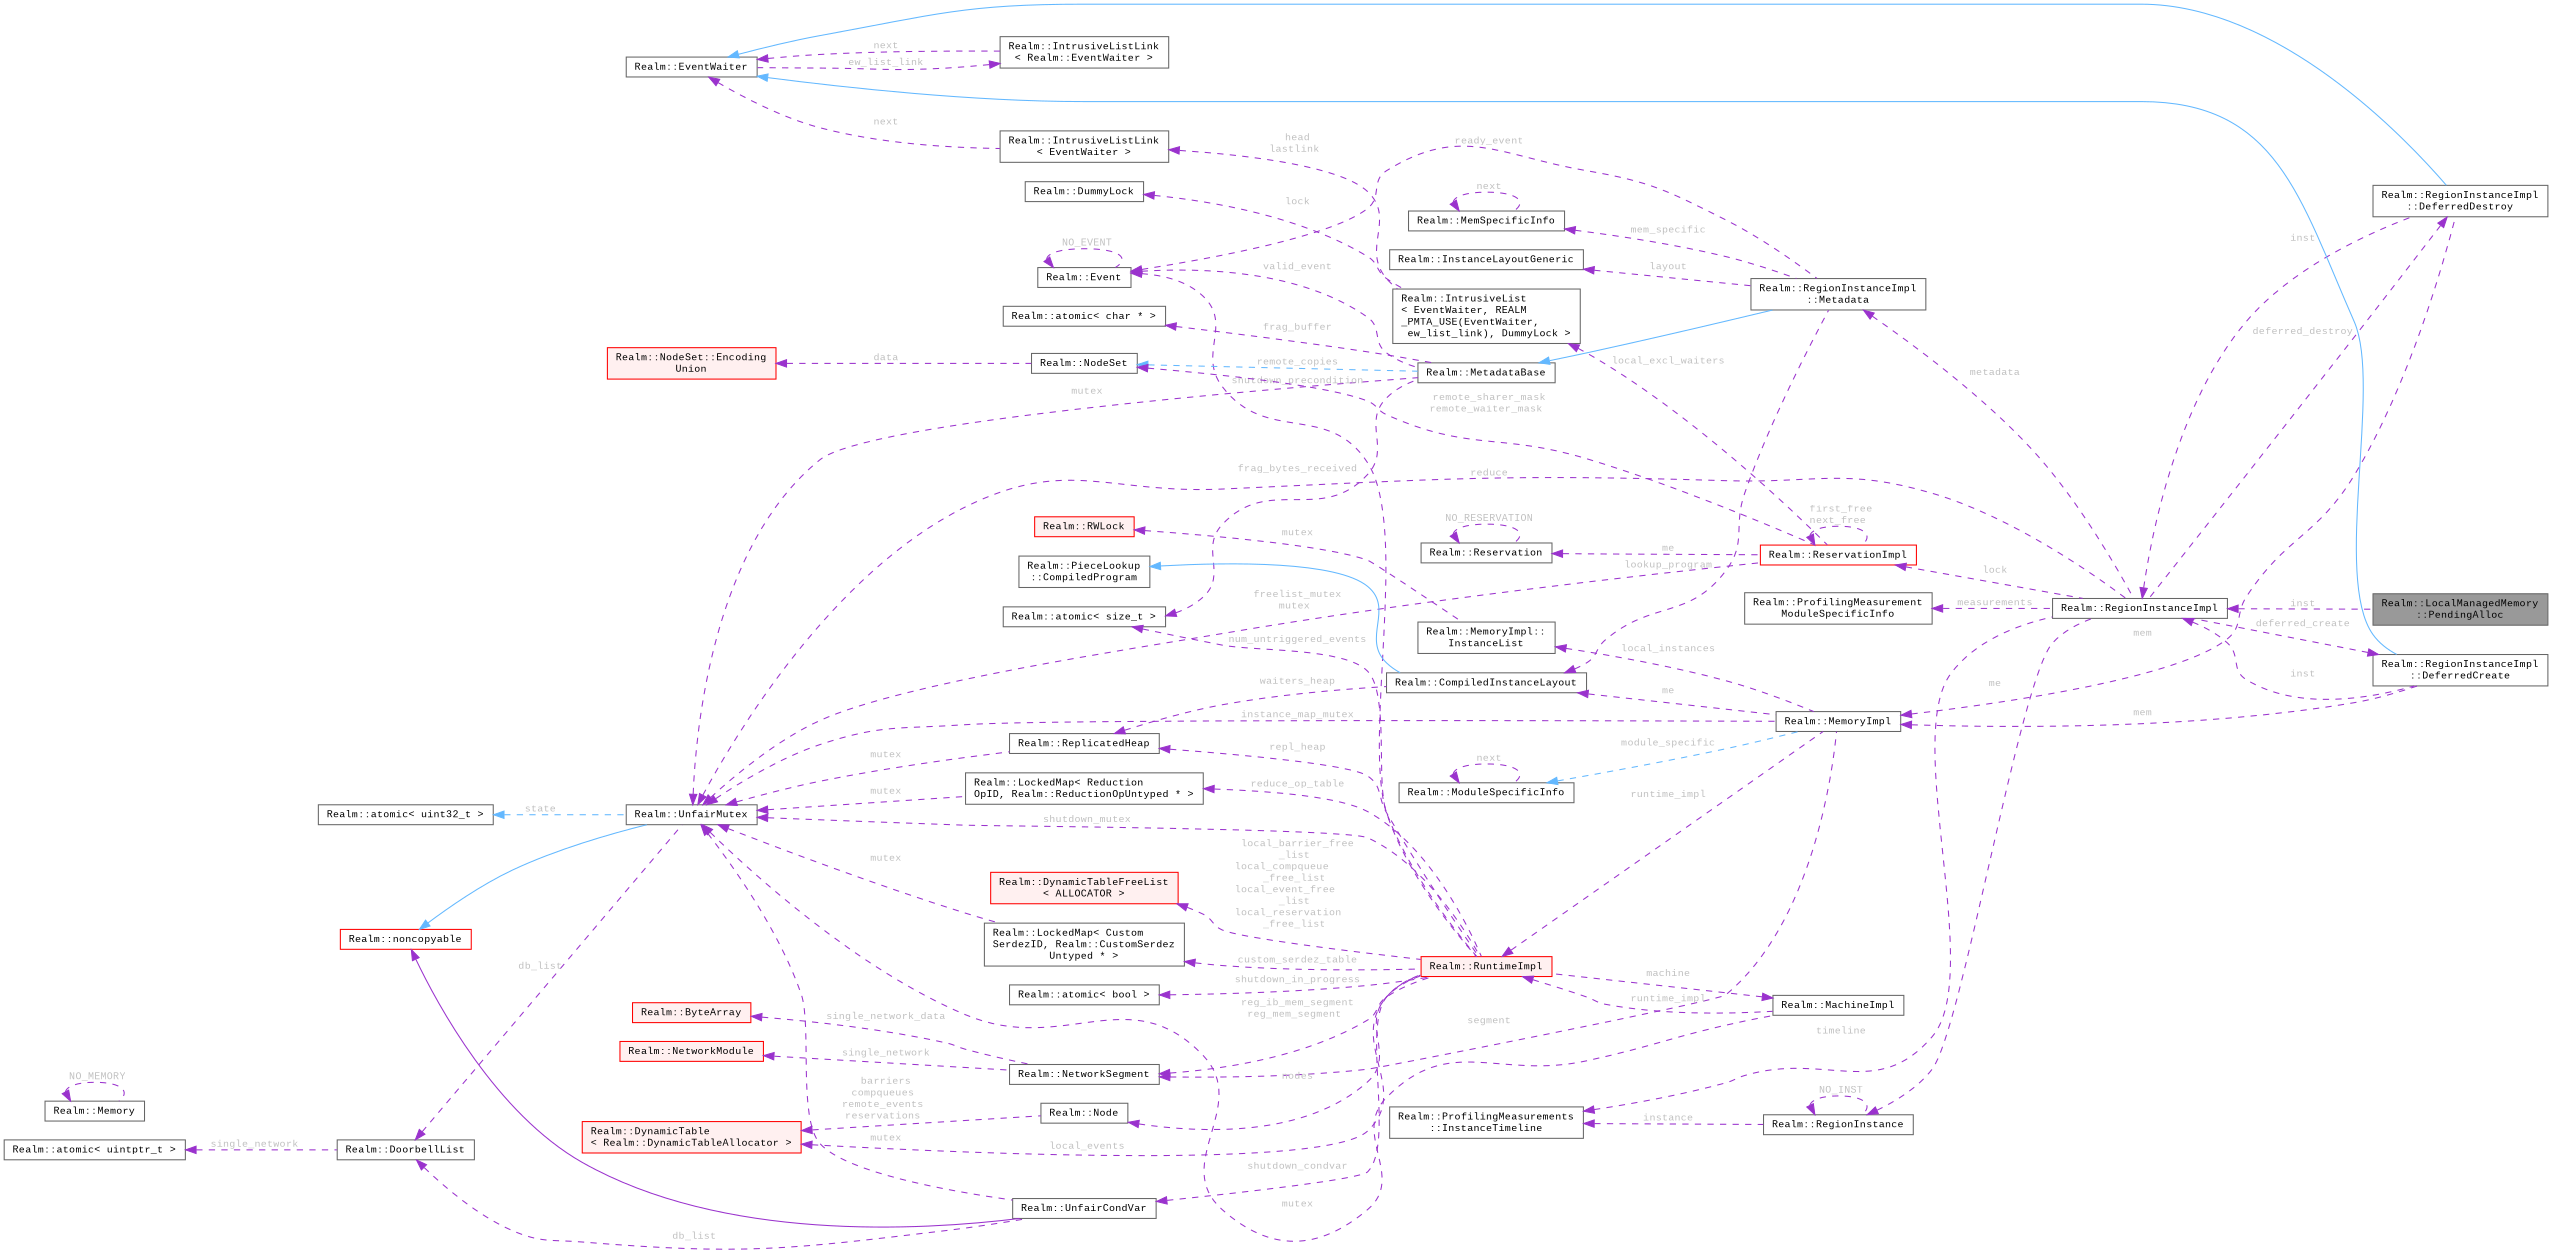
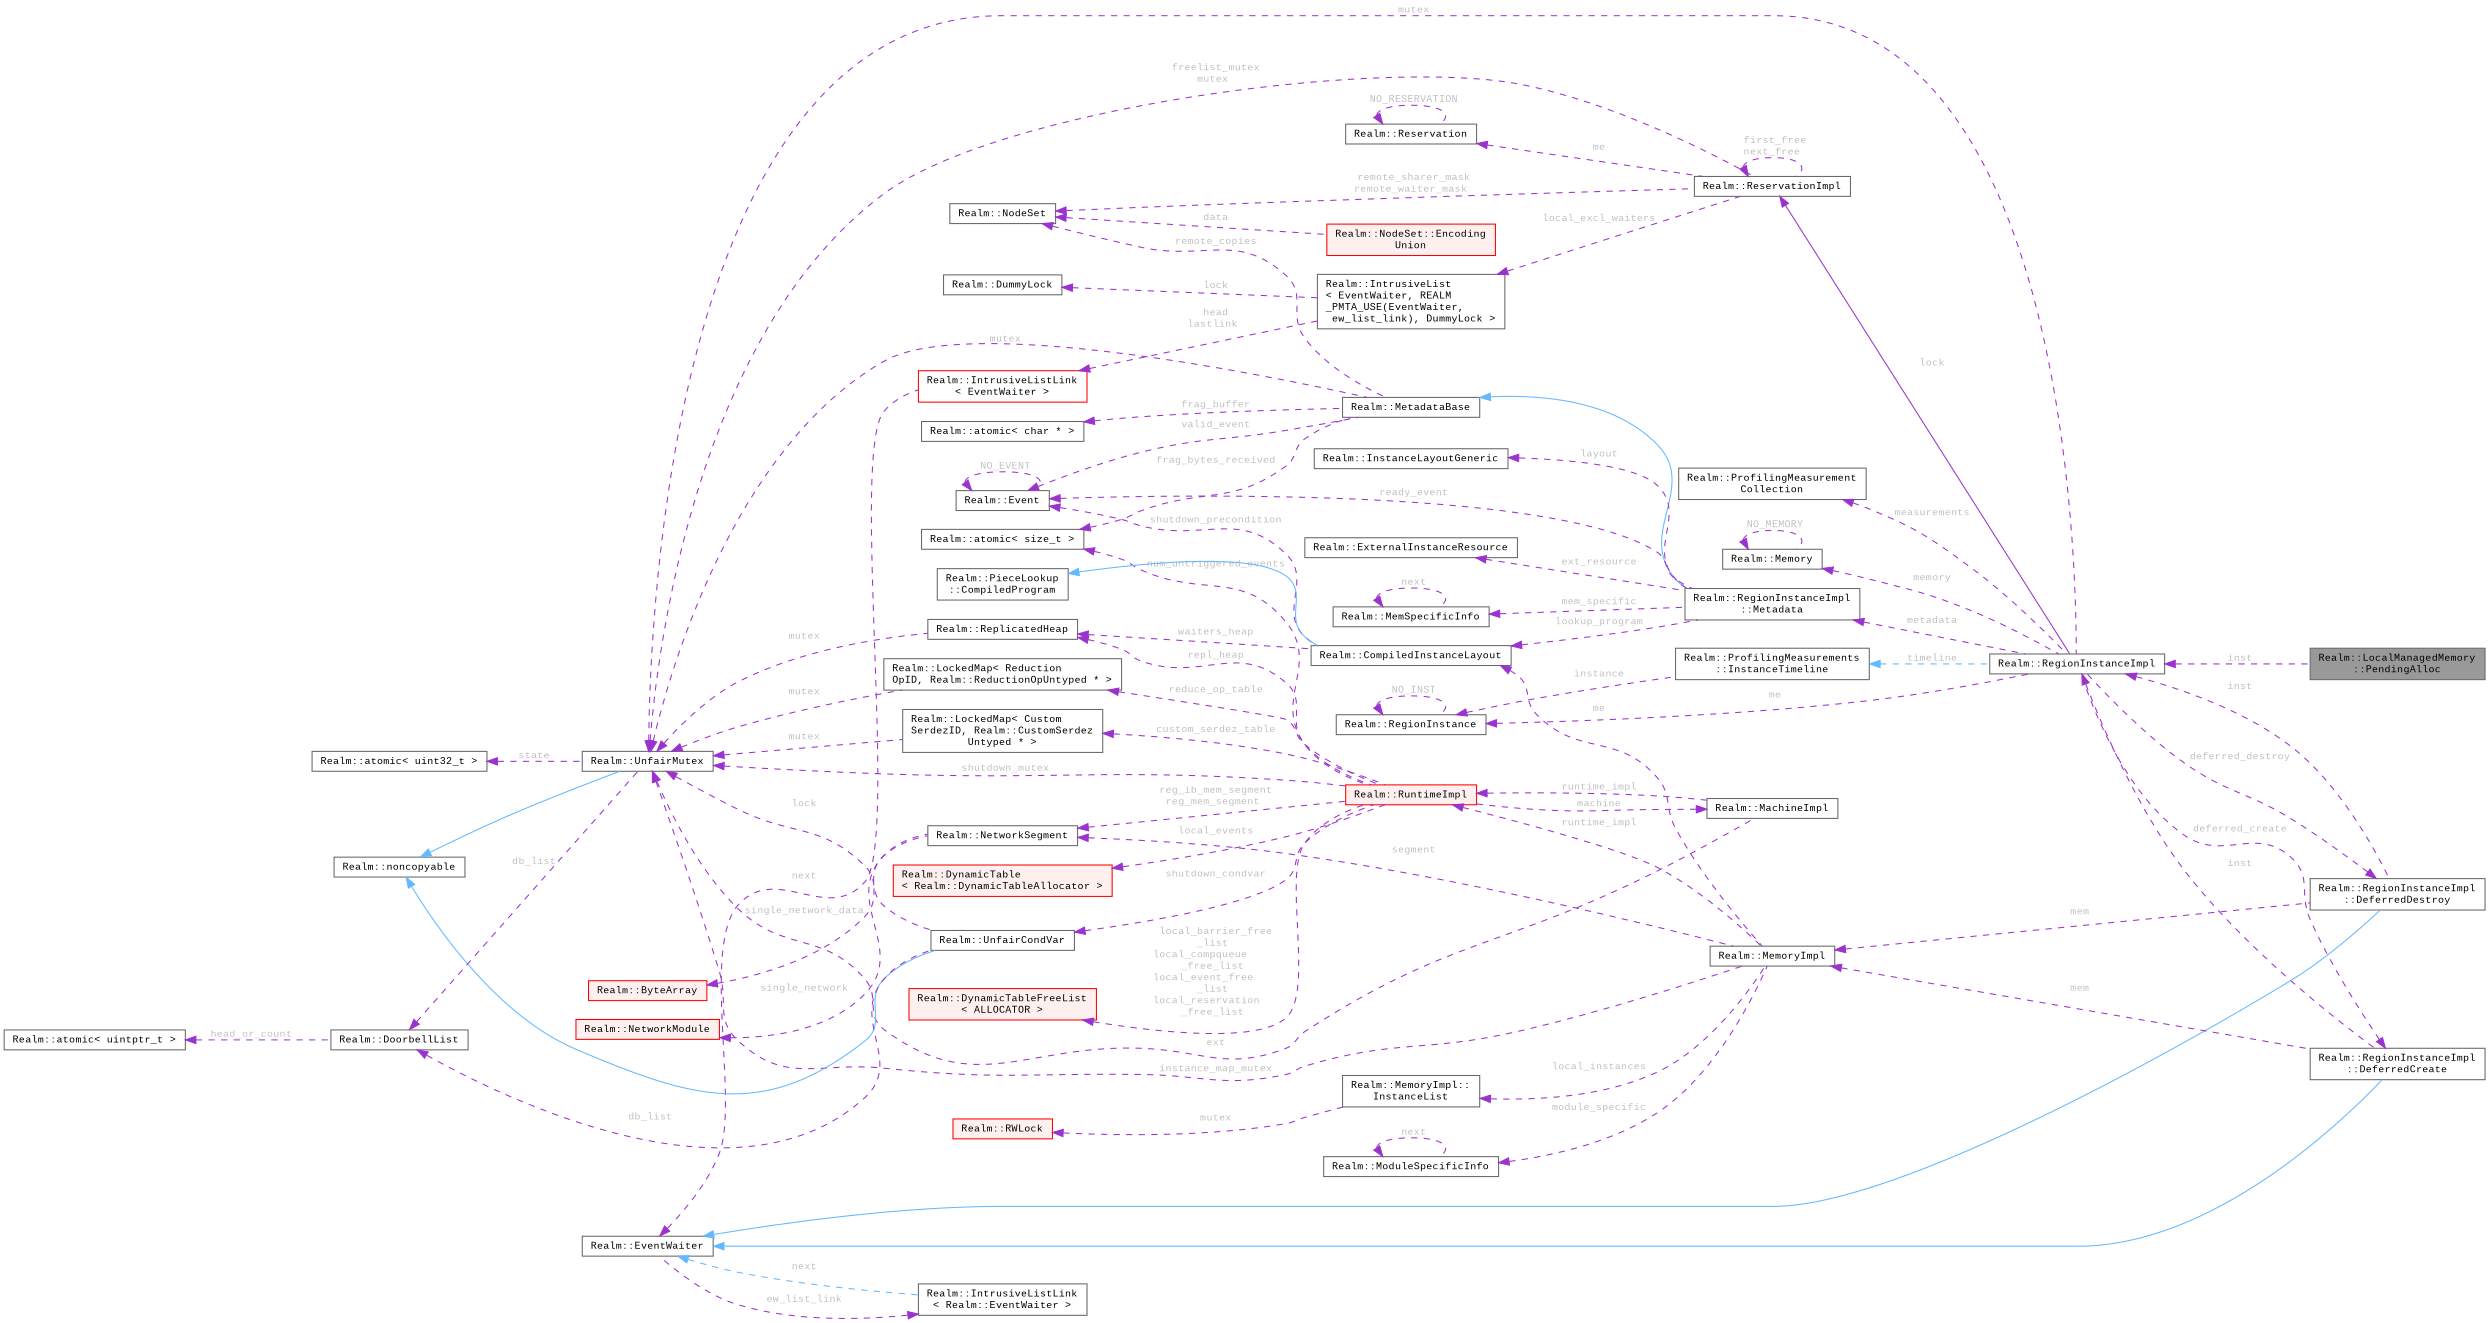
edge "Realm::IntrusiveListLink < Realm::EventWaiter >" -> "Realm::EventWaiter": color darkorchid3 -> steelblue1
node "Realm::IntrusiveListLink < EventWaiter >": color gray40 -> red
edge "Realm::NodeSet" -> "Realm::NodeSet::Encoding Union": reversed
edge "Realm::MetadataBase" -> "Realm::NodeSet": color steelblue1 -> darkorchid3
edge "Realm::RegionInstanceImpl" -> "Realm::UnfairMutex": label " reduce" -> " mutex"
node "Realm::ExternalInstanceResource": added
node "Realm::ReservationImpl": color red -> gray40
edge "Realm::RuntimeImpl" -> "Realm::Event": now "Realm::CompiledInstanceLayout" -> "Realm::Event"
edge "Realm::RegionInstanceImpl" -> "Realm::ReservationImpl": style dashed -> solid
edge "Realm::RegionInstanceImpl" -> "Realm::Memory": added, label "memory"
node "Realm::ProfilingMeasurement ModuleSpecificInfo": label "Realm::ProfilingMeasurement ModuleSpecificInfo" -> "Realm::ProfilingMeasurement Collection"
edge "Realm::MemoryImpl" -> "Realm::ModuleSpecificInfo": color steelblue1 -> darkorchid3
edge "Realm::UnfairMutex" -> "Realm::atomic< uint32_t >": color steelblue1 -> darkorchid3
node "Realm::noncopyable": color red -> gray40
edge "Realm::RegionInstanceImpl" -> "Realm::ProfilingMeasurements ::InstanceTimeline": color darkorchid3 -> steelblue1
node "Realm::atomic< bool >": removed
node "Realm::Node": removed
edge "Realm::RegionInstance" -> "Realm::ProfilingMeasurements ::InstanceTimeline": reversed
edge "Realm::UnfairCondVar" -> "Realm::UnfairMutex": label " mutex" -> " lock"
edge "Realm::DoorbellList" -> "Realm::atomic< uintptr_t >": label " single_network" -> " head_or_count"
edge "Realm::UnfairCondVar" -> "Realm::noncopyable": color darkorchid3 -> steelblue1
edge "Realm::MachineImpl" -> "Realm::UnfairMutex": label " mutex" -> " ext"
